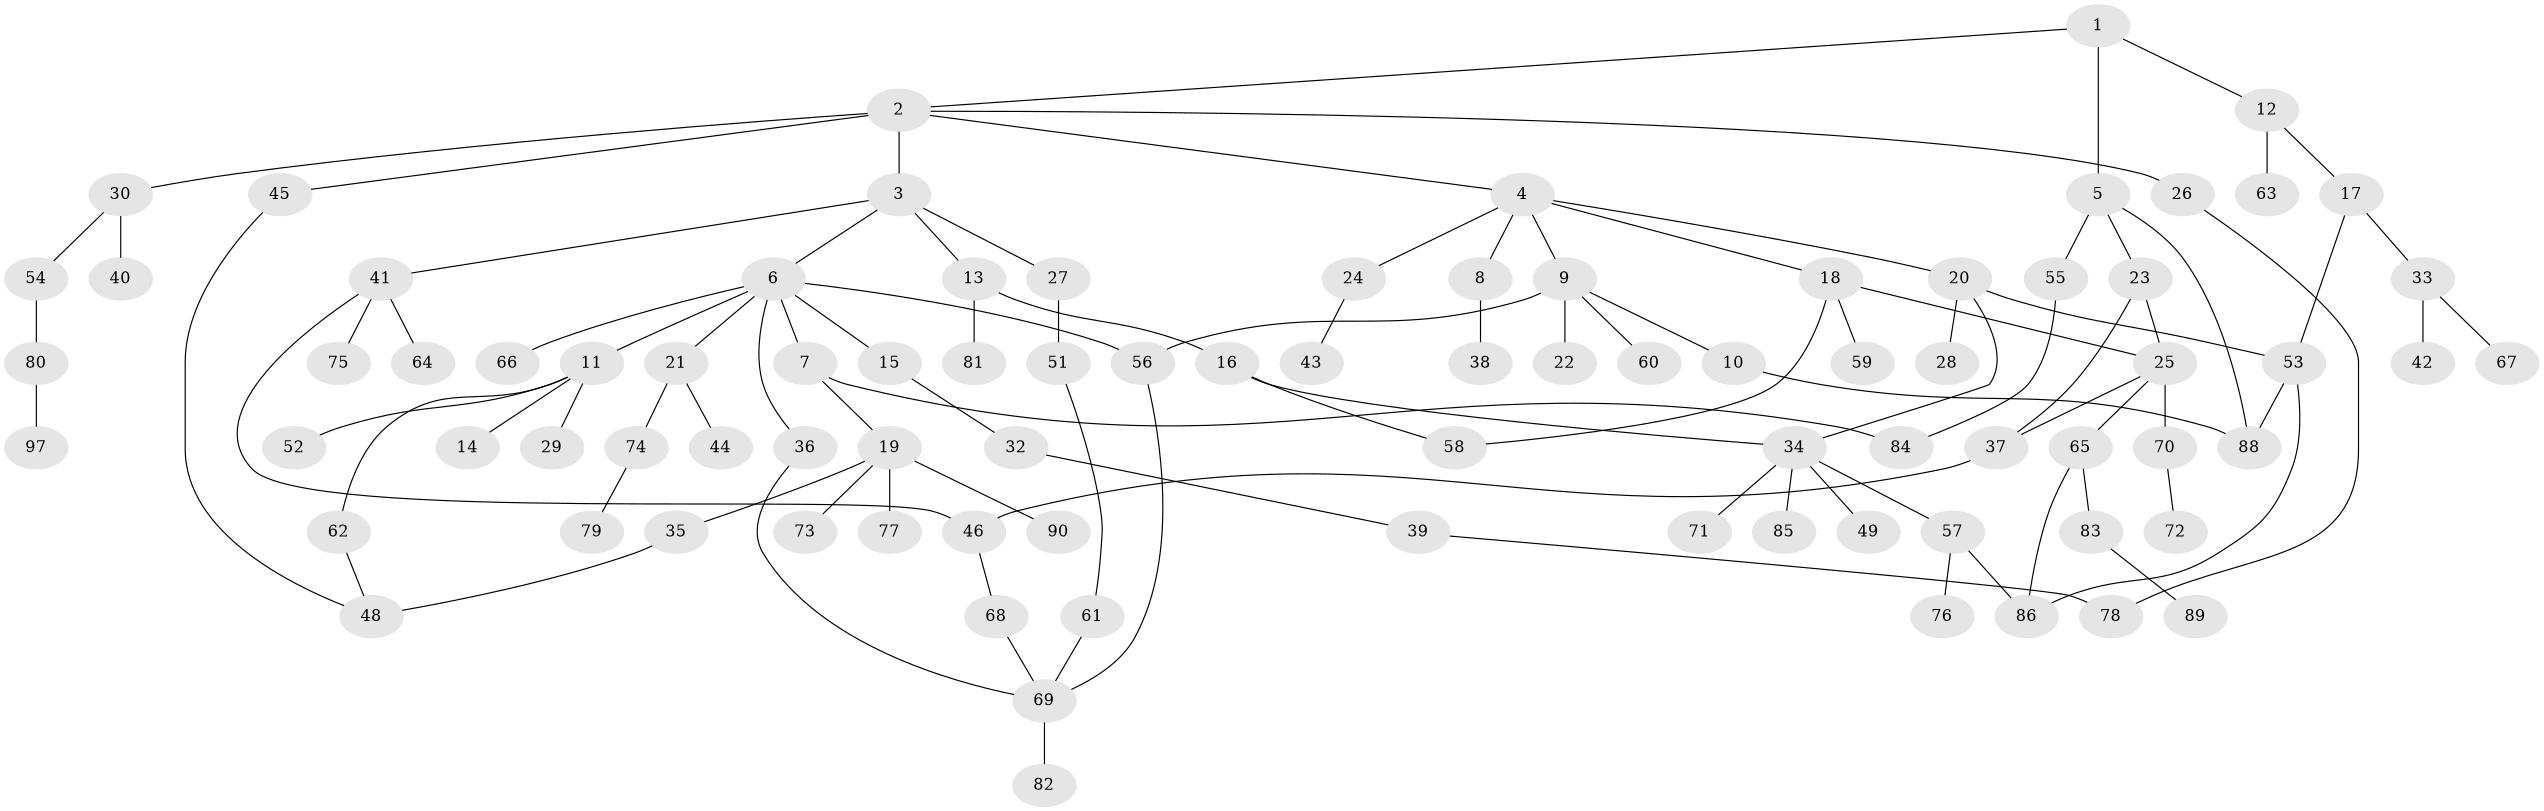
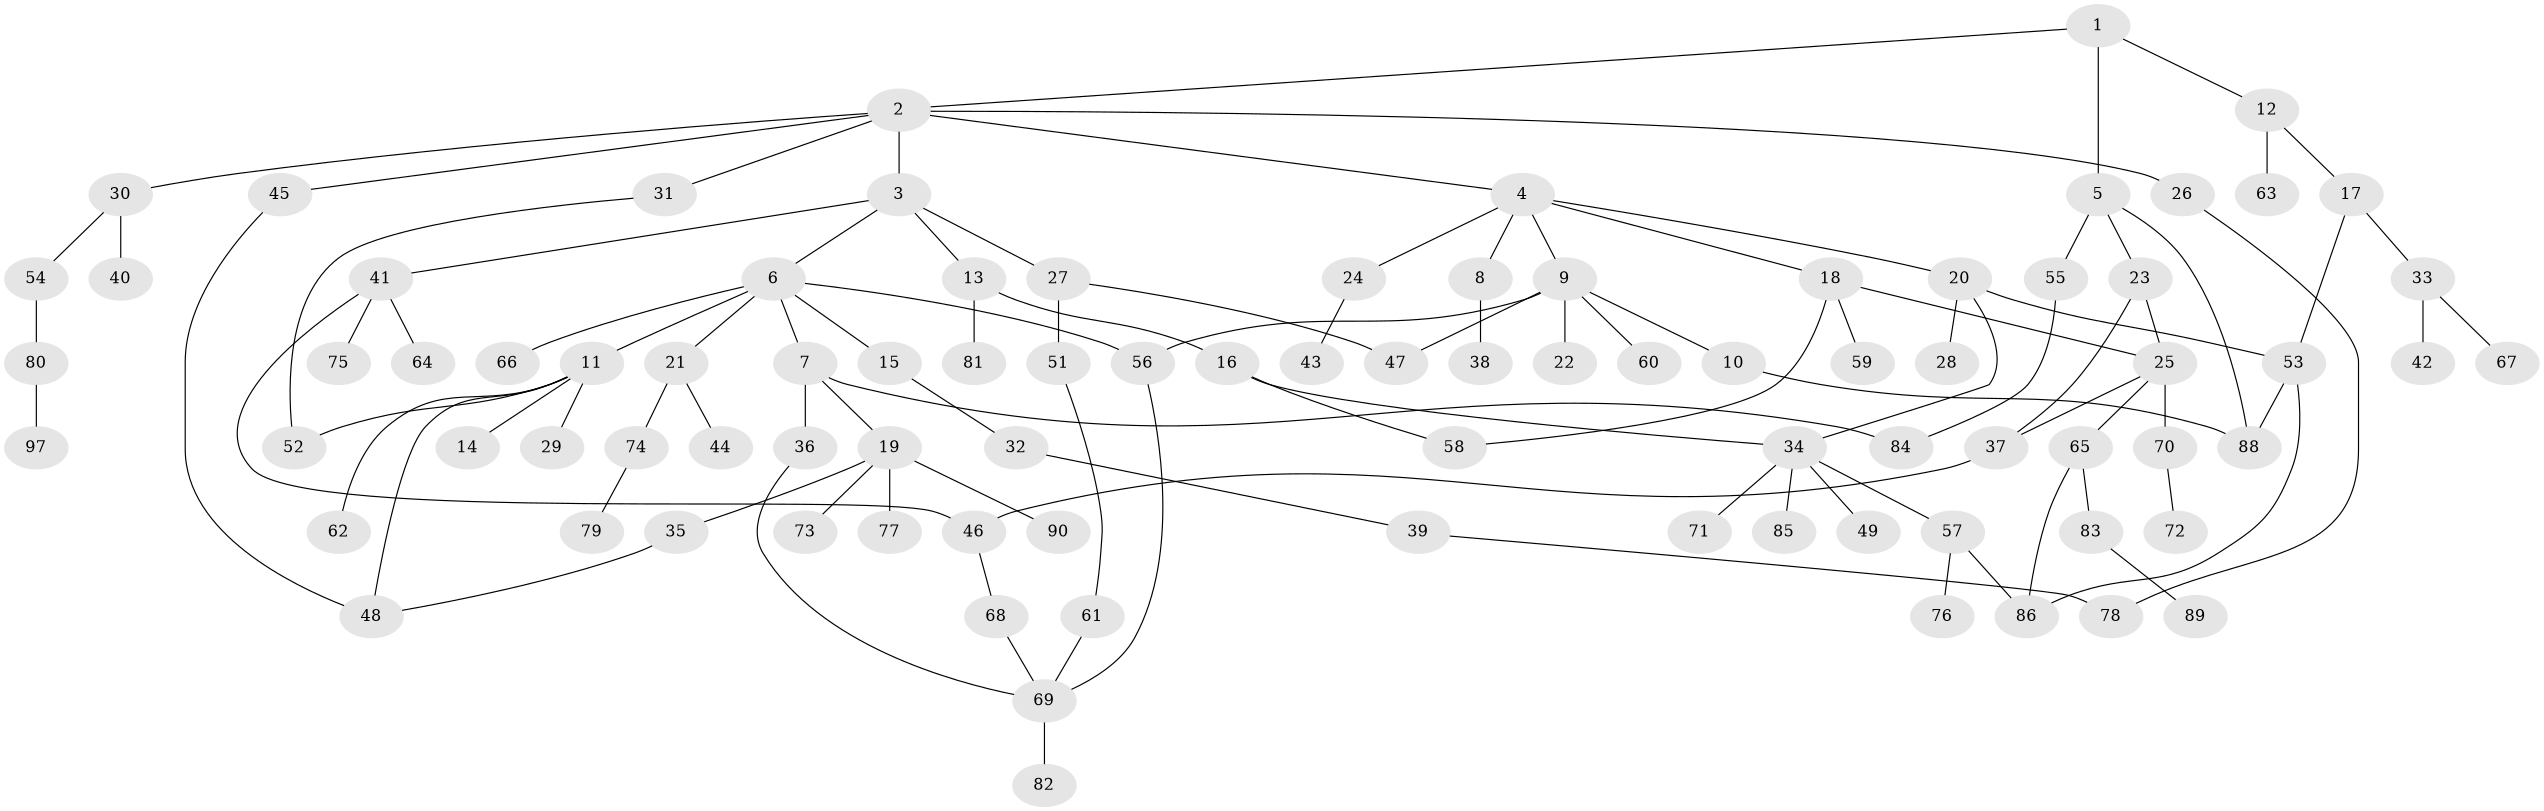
node "31": added
node "47": added
edge "6" -- "36": now "7" -- "36"
edge "62" -- "48": now "11" -- "48"
